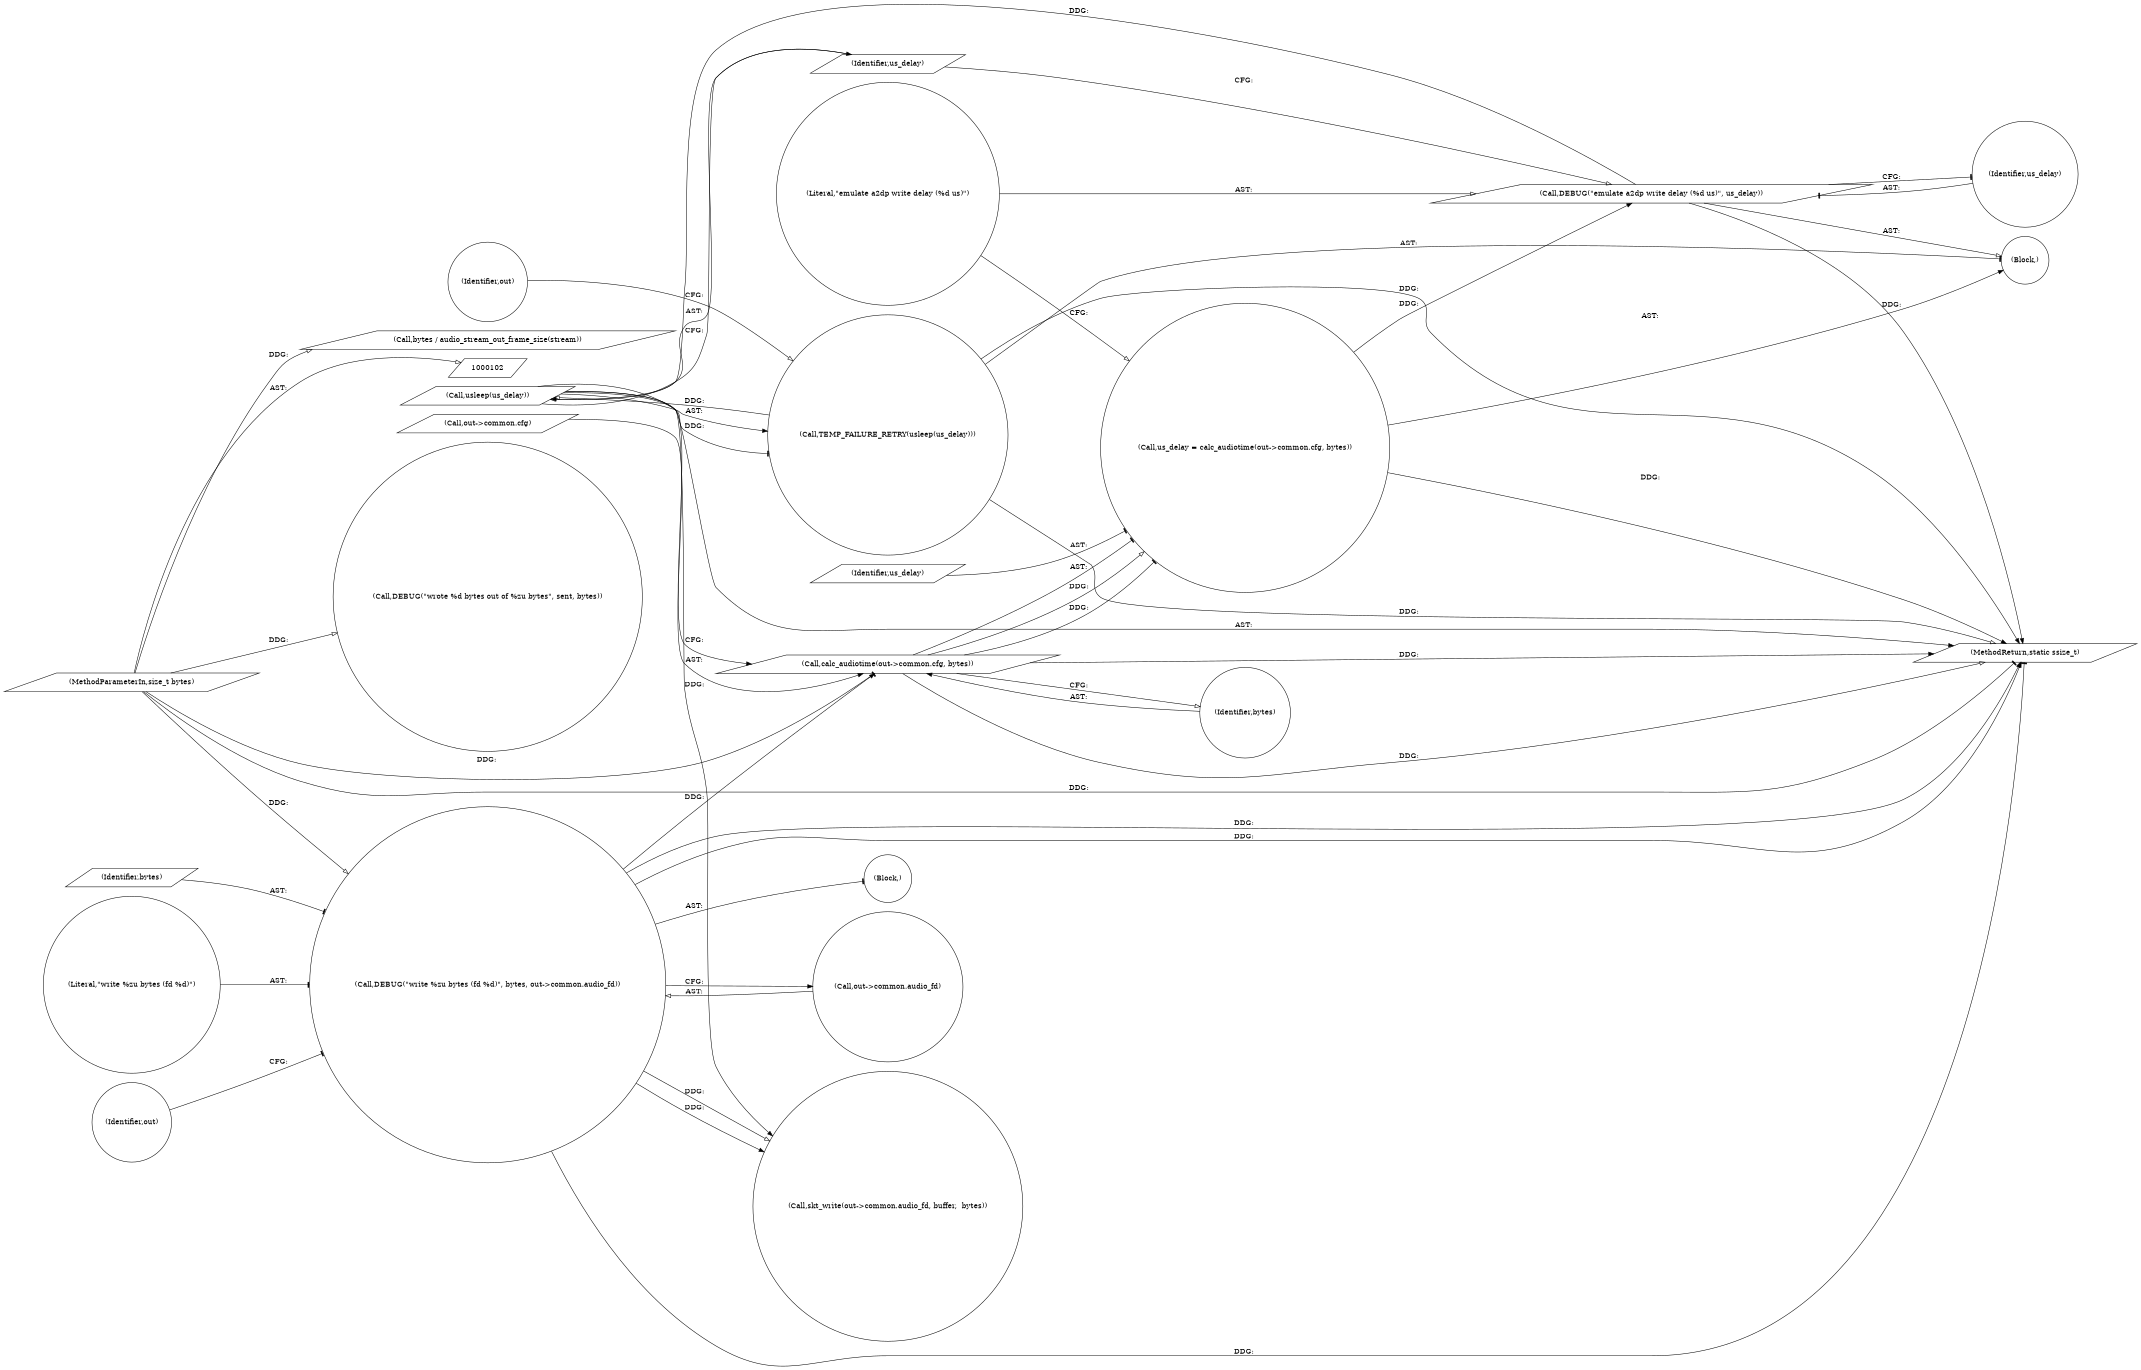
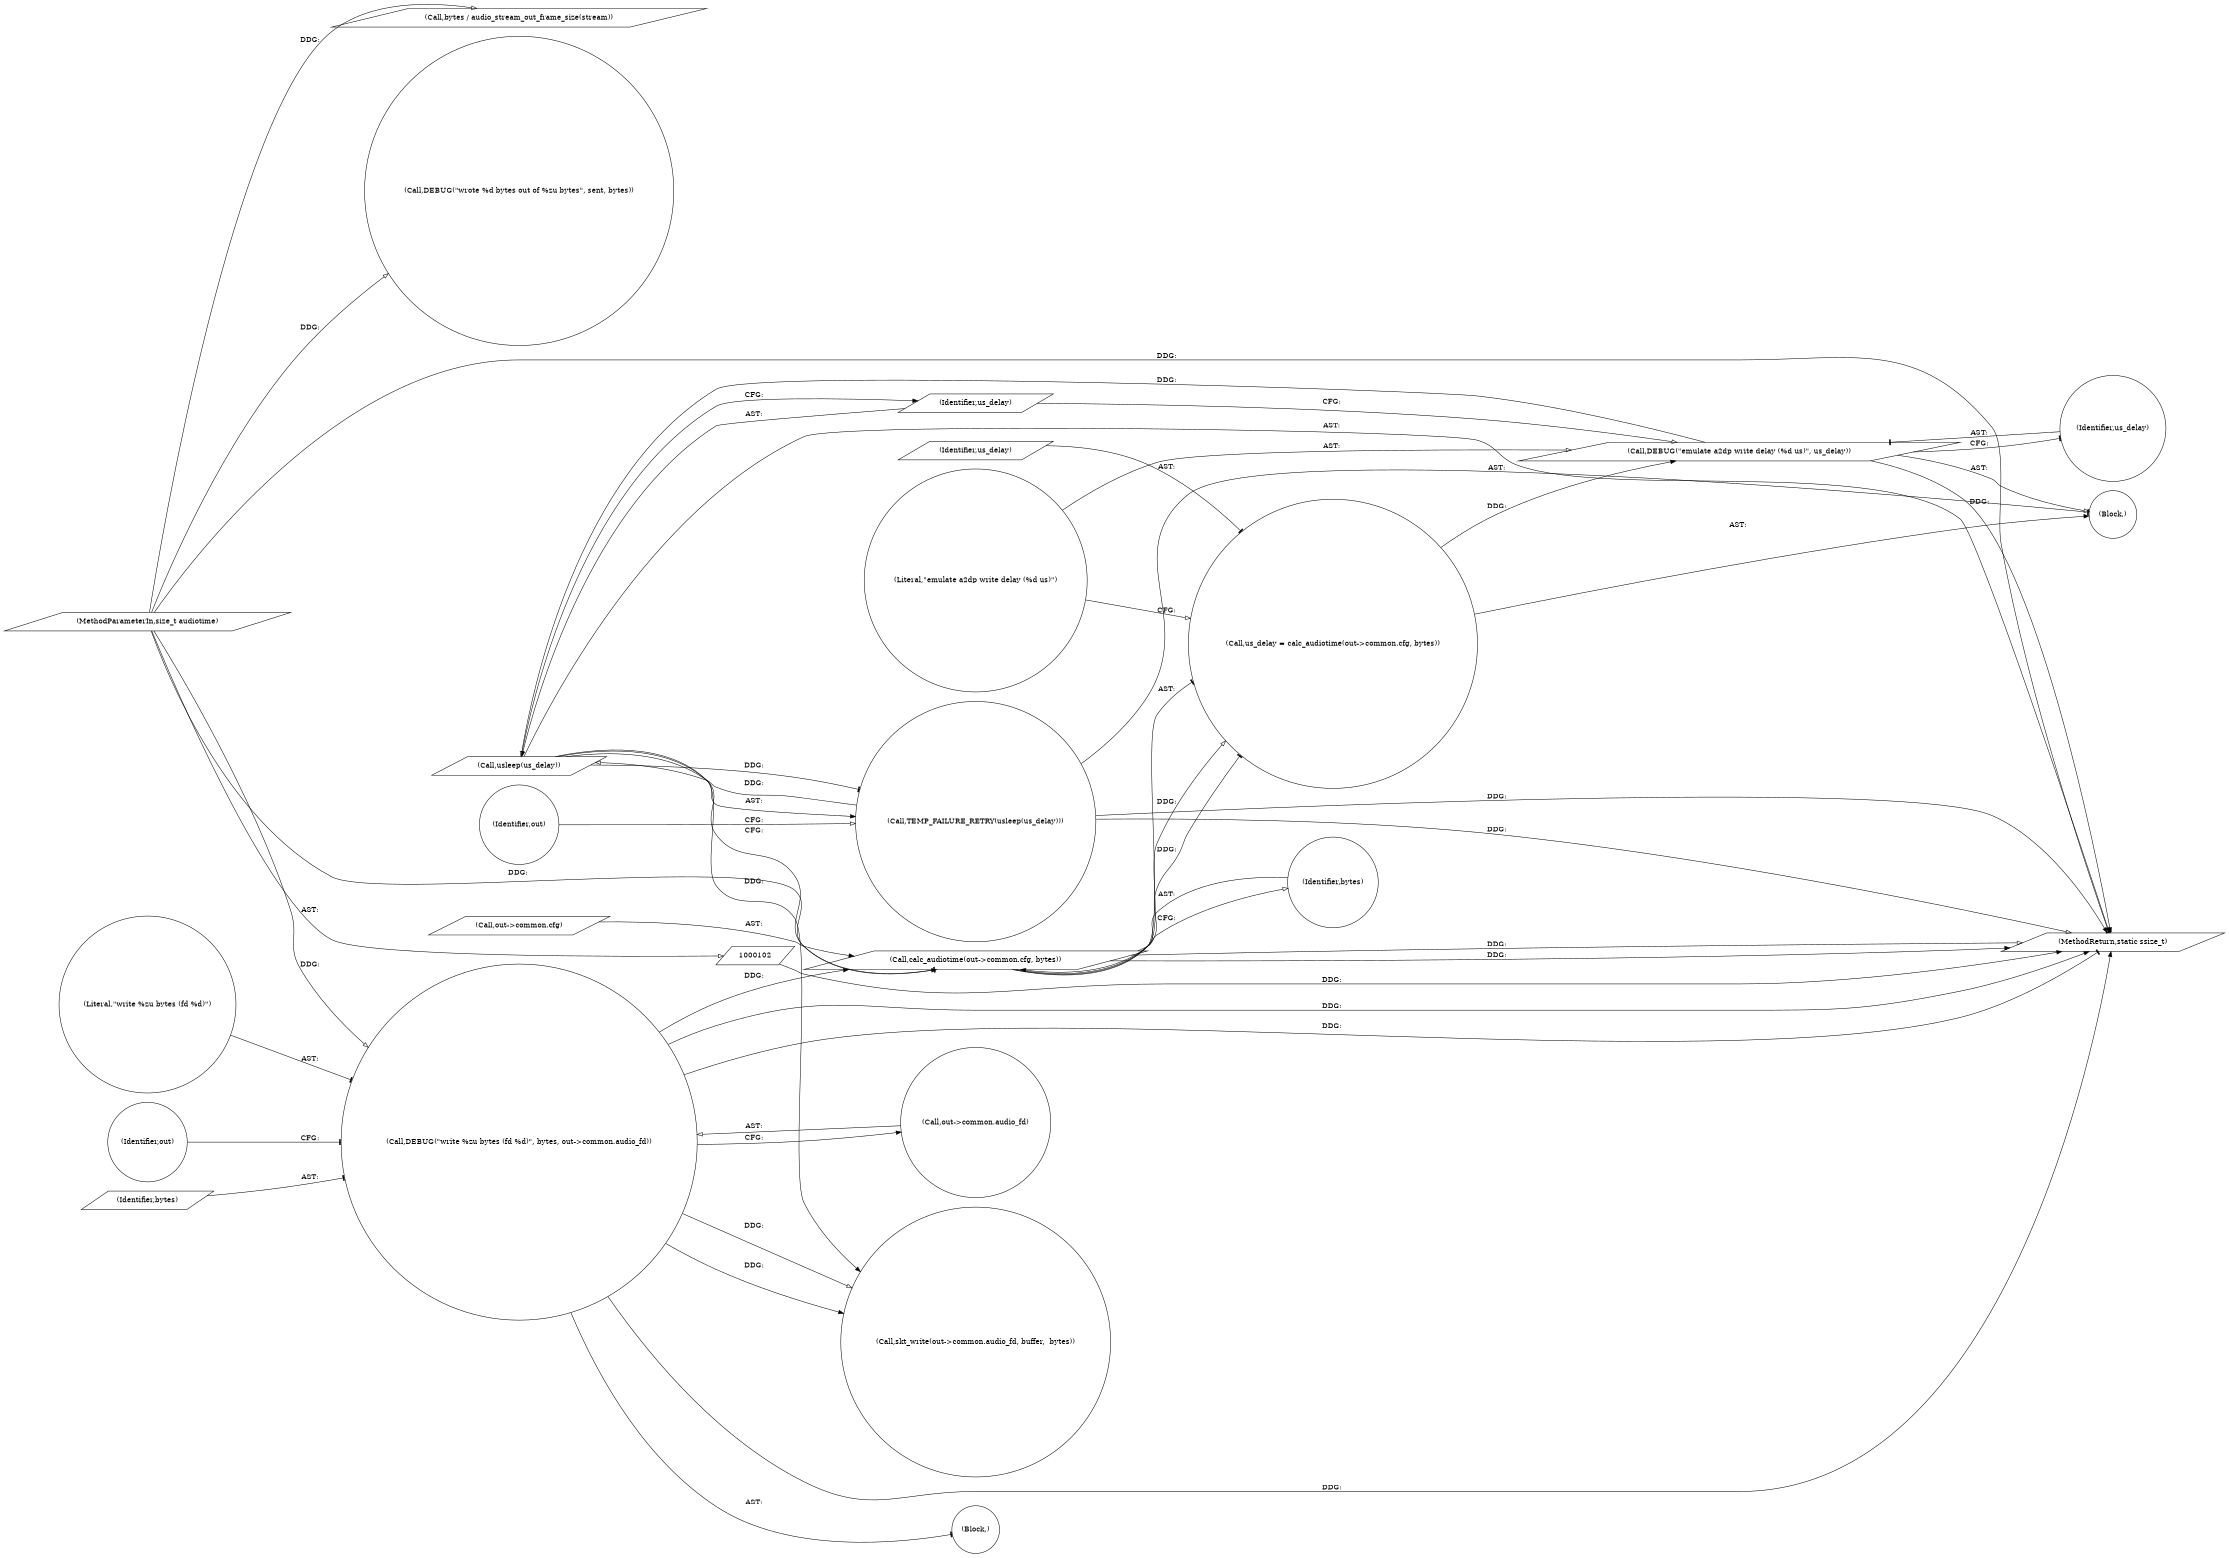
edge "(Call,us_delay = calc_audiotime(out->common.cfg, bytes))" -> "(MethodReturn,static ssize_t)": now "1000102" -> "(MethodReturn,static ssize_t)"
node "(MethodParameterIn,size_t bytes)": label "(MethodParameterIn,size_t bytes)" -> "(MethodParameterIn,size_t audiotime)"
